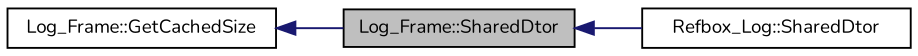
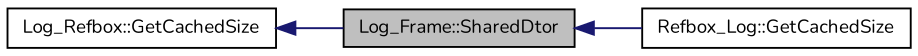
node "Log_Frame::GetCachedSize": label "Log_Frame::GetCachedSize" -> "Log_Refbox::GetCachedSize"
node "Refbox_Log::SharedDtor": label "Refbox_Log::SharedDtor" -> "Refbox_Log::GetCachedSize"
